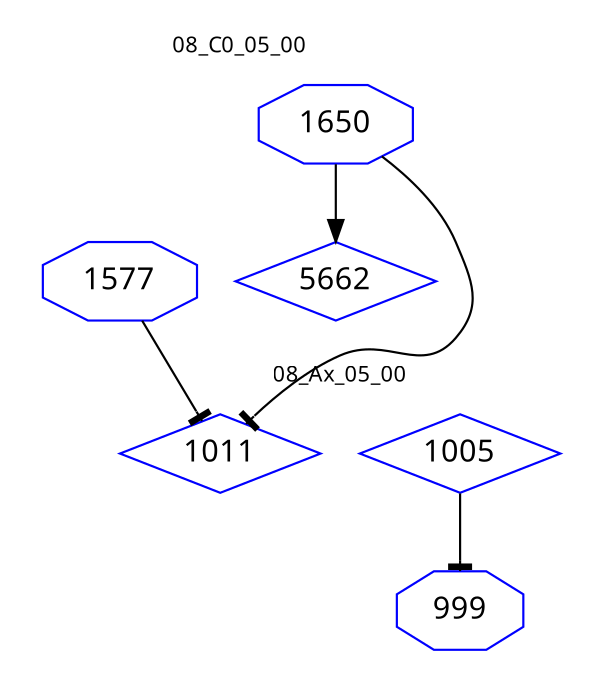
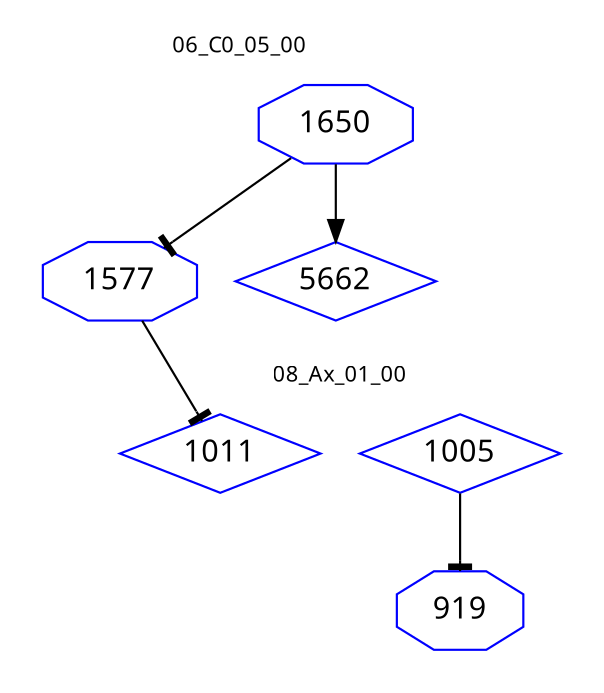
cluster "08_C0_05_00": label "08_C0_05_00" -> "06_C0_05_00"
edge "1650" -> "1011": now "1650" -> "1577"
cluster "08_Ax_05_00": label "08_Ax_05_00" -> "08_Ax_01_00"
node "999": label "999" -> "919"
